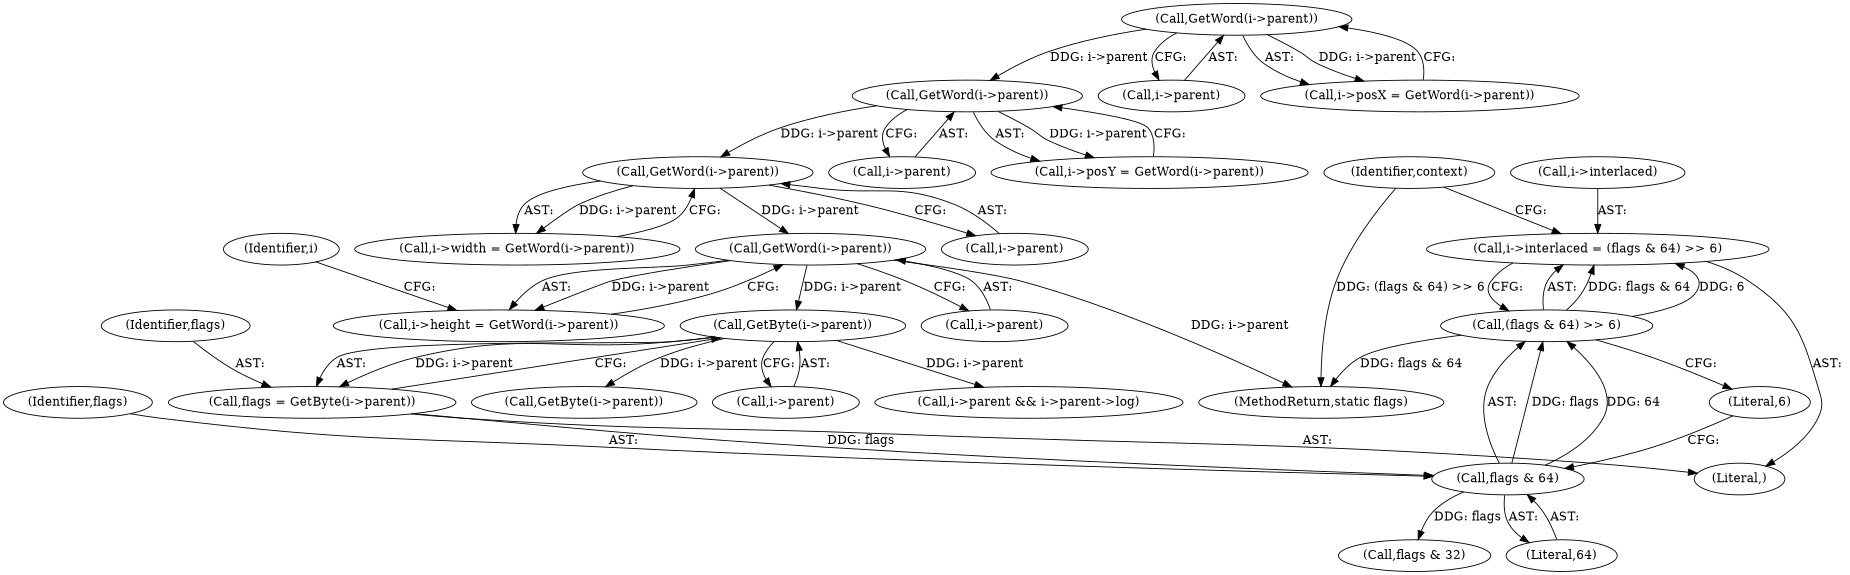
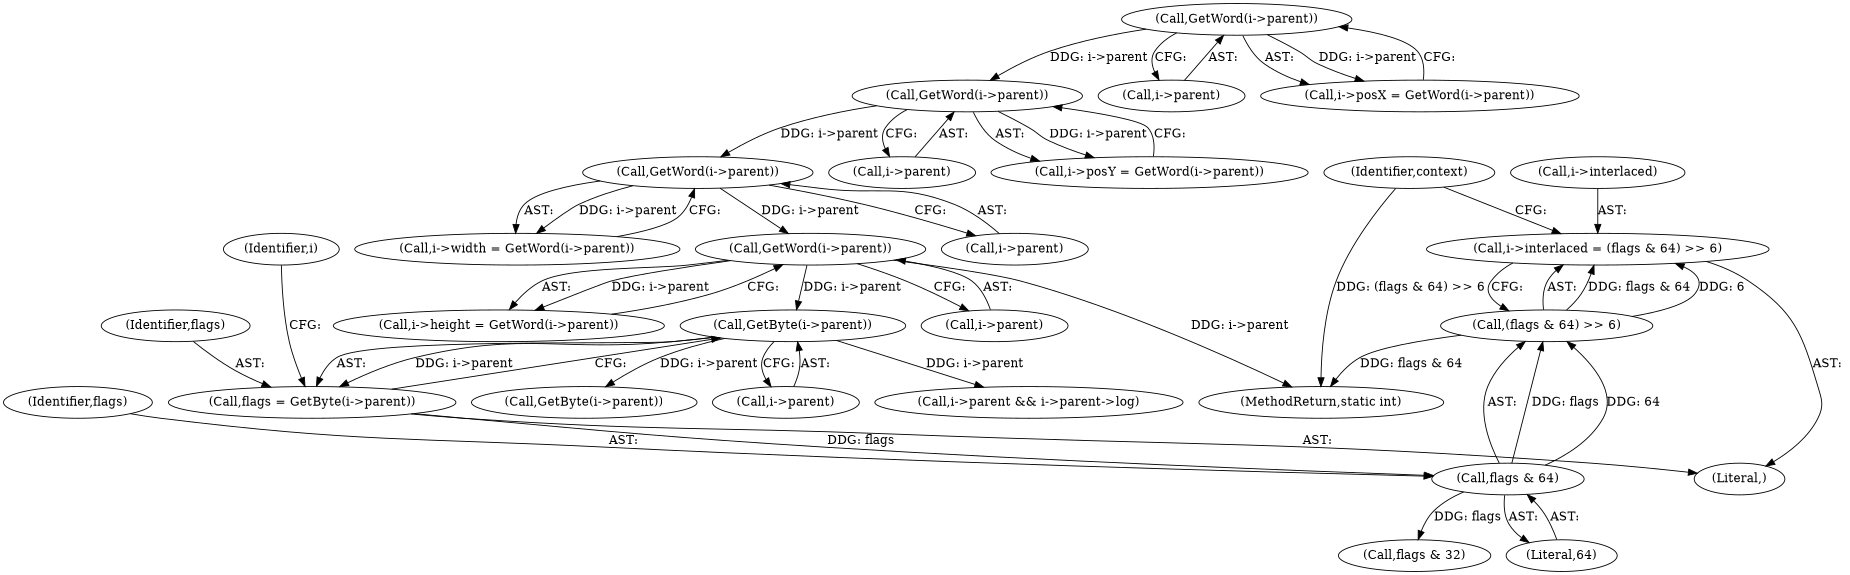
edge "(Identifier,i)" -> "(Call,i->height = GetWord(i->parent))": now "(Identifier,i)" -> "(Call,flags = GetByte(i->parent))"
node "(MethodReturn,static flags)": label "(MethodReturn,static flags)" -> "(MethodReturn,static int)"
node "(Literal,6)": removed
